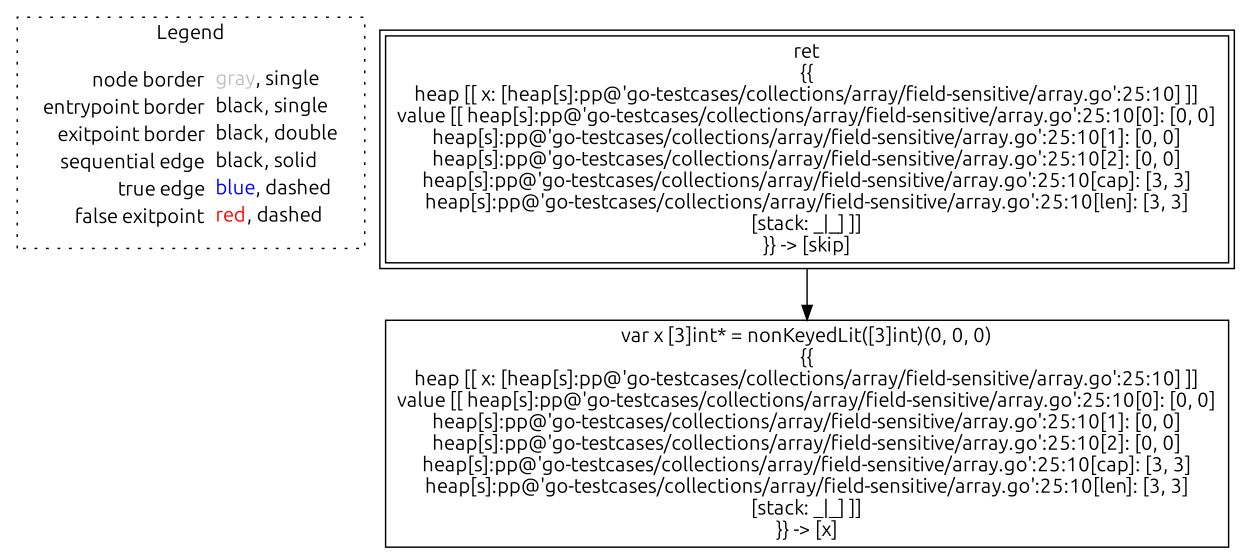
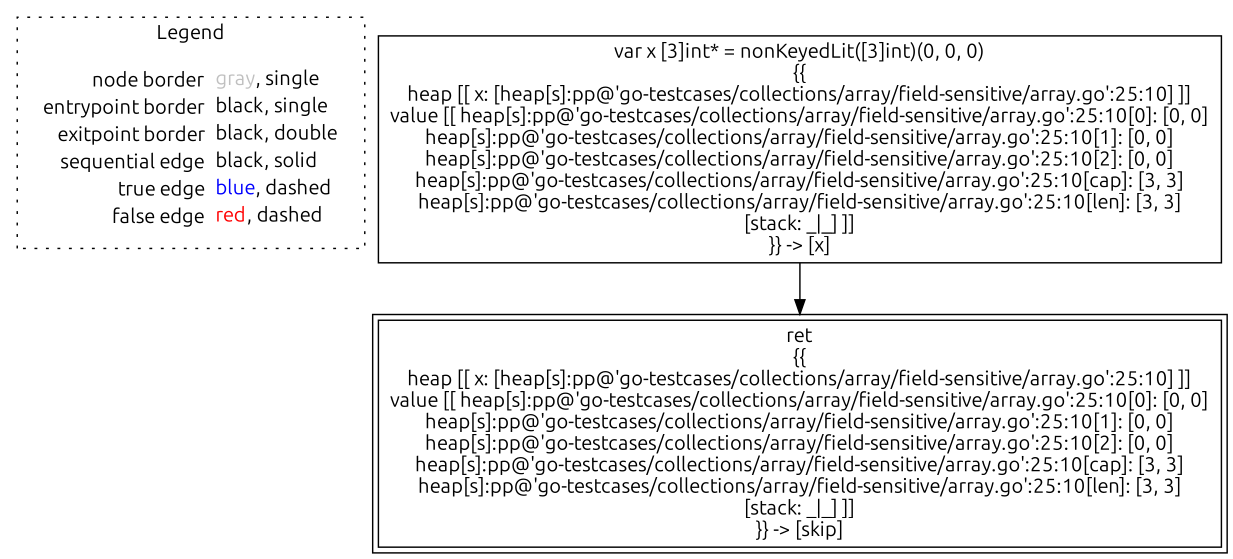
node "node border": text "false exitpoint" -> "false edge"
edge "ret" -> "var x [3]int* = nonKeyedLit([3]int)(0, 0, 0)": reversed
